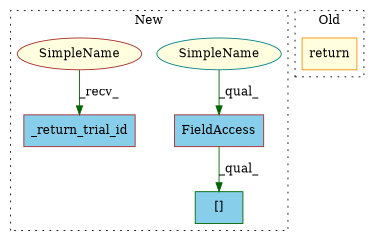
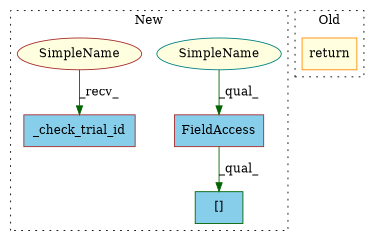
node "_return_trial_id": label "_return_trial_id" -> "_check_trial_id"
